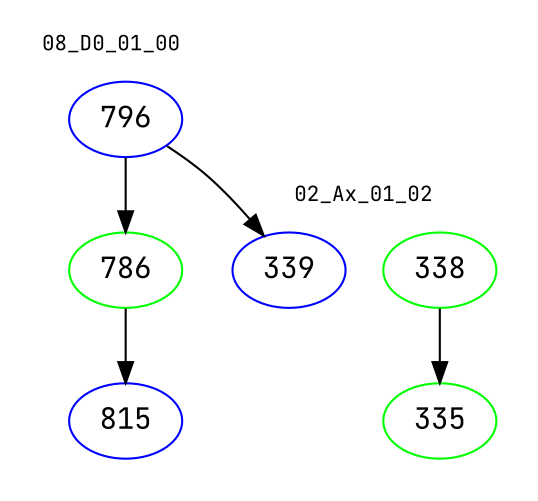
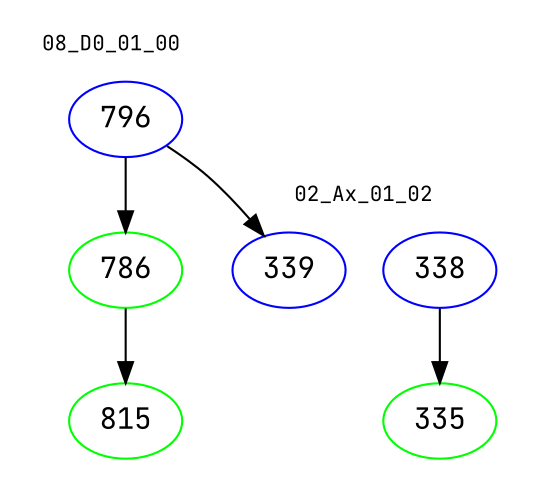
node "338": color green -> blue
node "815": color blue -> green
